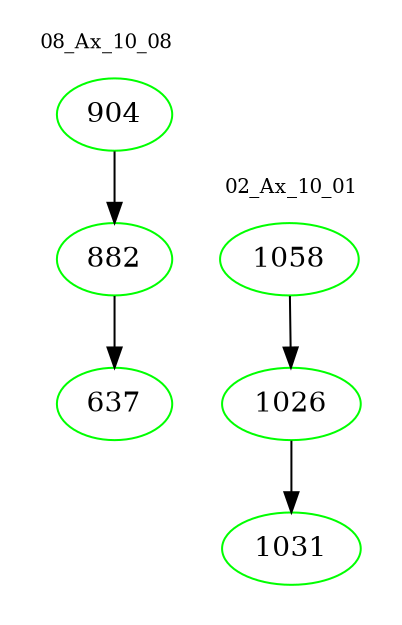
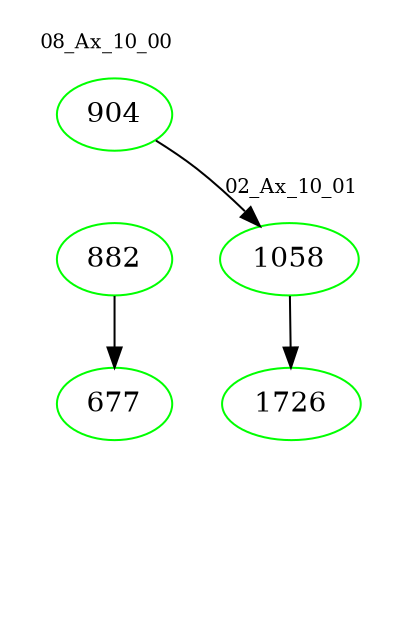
cluster "08_Ax_10_08": label "08_Ax_10_08" -> "08_Ax_10_00"
edge "904" -> "882": now "904" -> "1058"
node "637": label "637" -> "677"
node "1026": label "1026" -> "1726"
node "1031": removed
